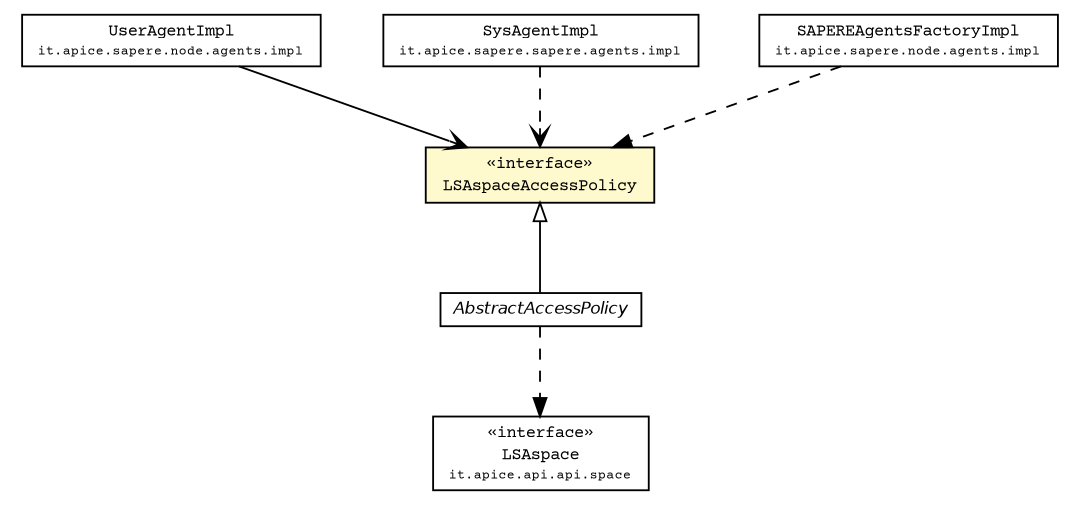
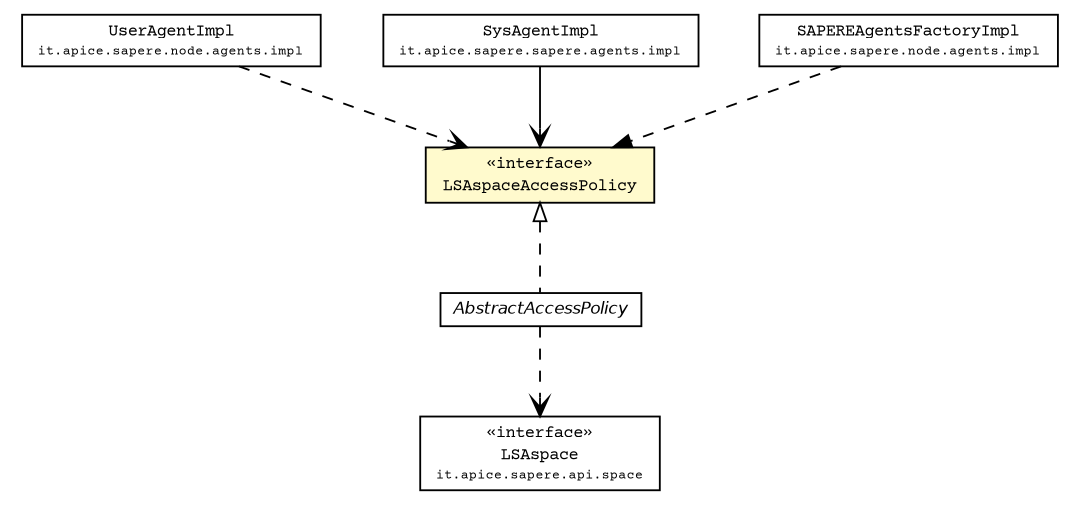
edge "SysAgentImpl" -> "LSAspaceAccessPolicy": style dashed -> solid
edge "UserAgentImpl" -> "LSAspaceAccessPolicy": style solid -> dashed
edge "AbstractAccessPolicy" -> "LSAspaceAccessPolicy": style solid -> dashed
edge "AbstractAccessPolicy" -> "LSAspace": arrowhead normal -> open
node "LSAspace": text "it.apice.api.api.space" -> "it.apice.sapere.api.space"
